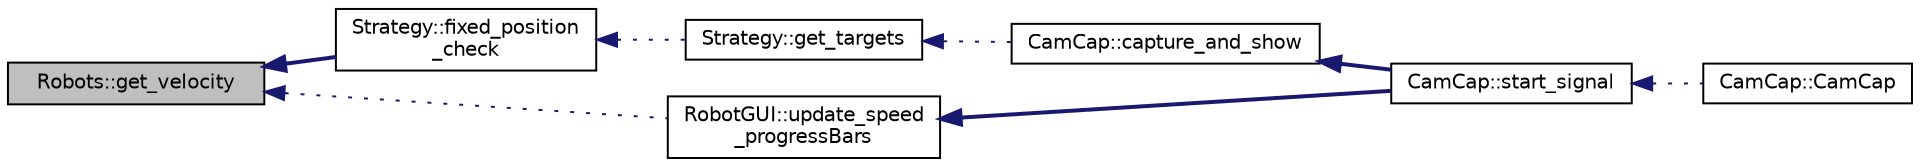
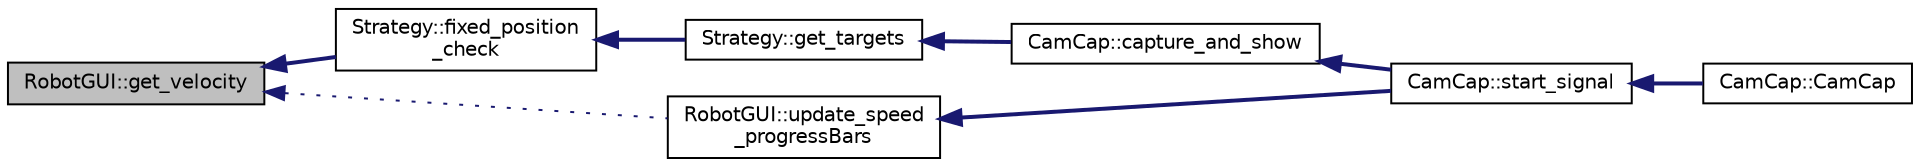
edge "Strategy::get_targets" -> "Strategy::fixed_position _check": style dotted -> bold
edge "CamCap::capture_and_show" -> "Strategy::get_targets": style dotted -> bold
node "Robots::get_velocity": label "Robots::get_velocity" -> "RobotGUI::get_velocity"
edge "CamCap::CamCap" -> "CamCap::start_signal": style dotted -> bold
